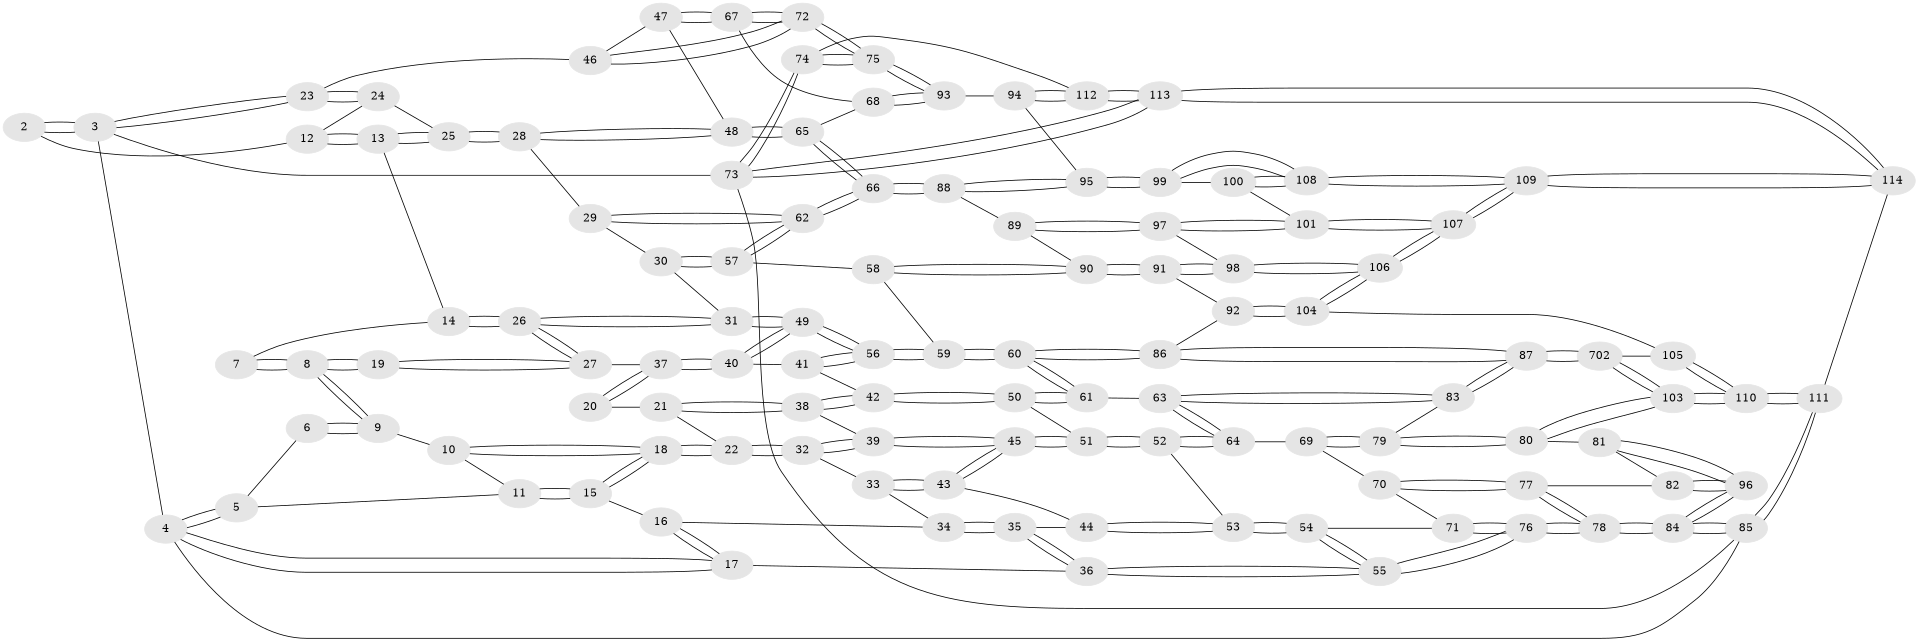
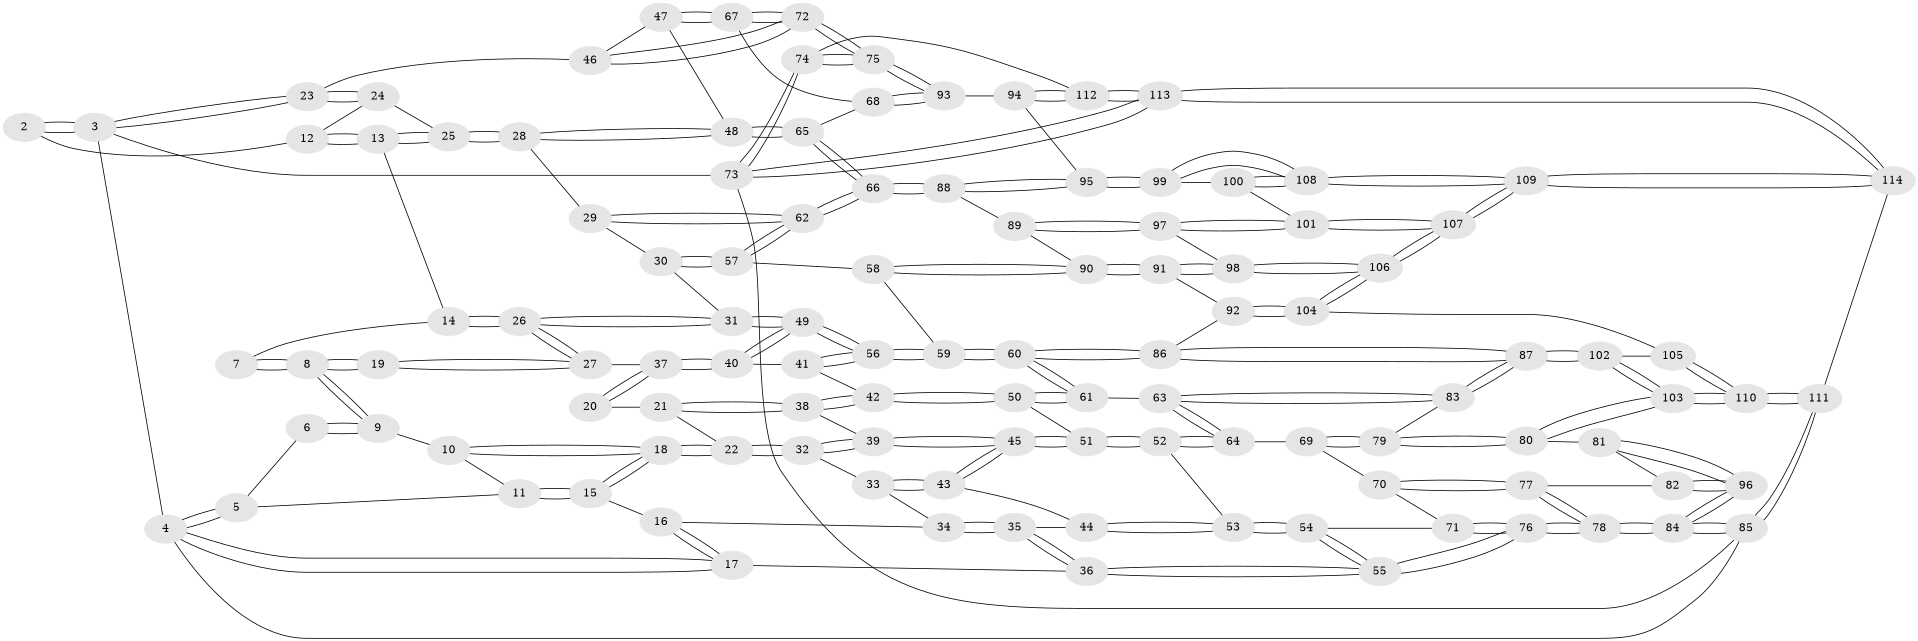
node "702": label "702" -> "102"
